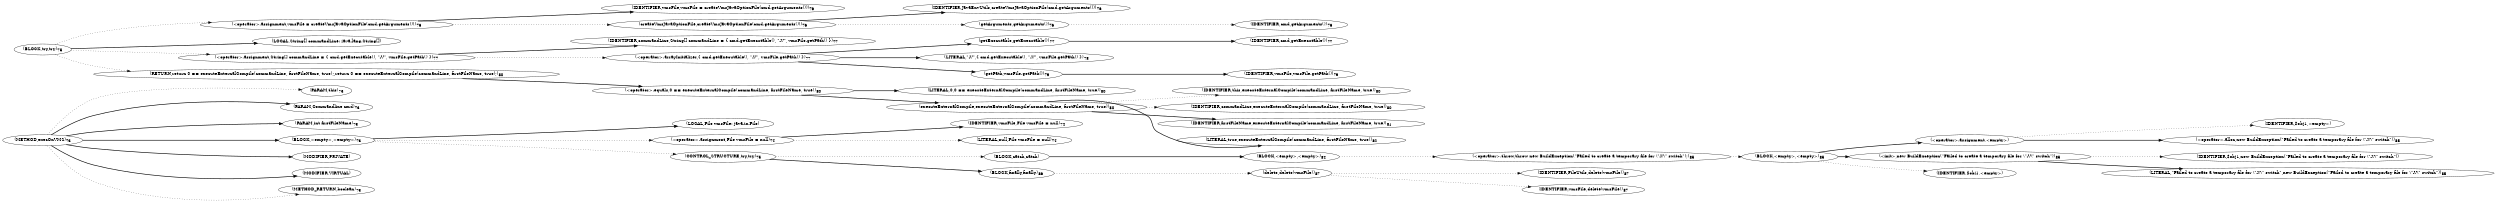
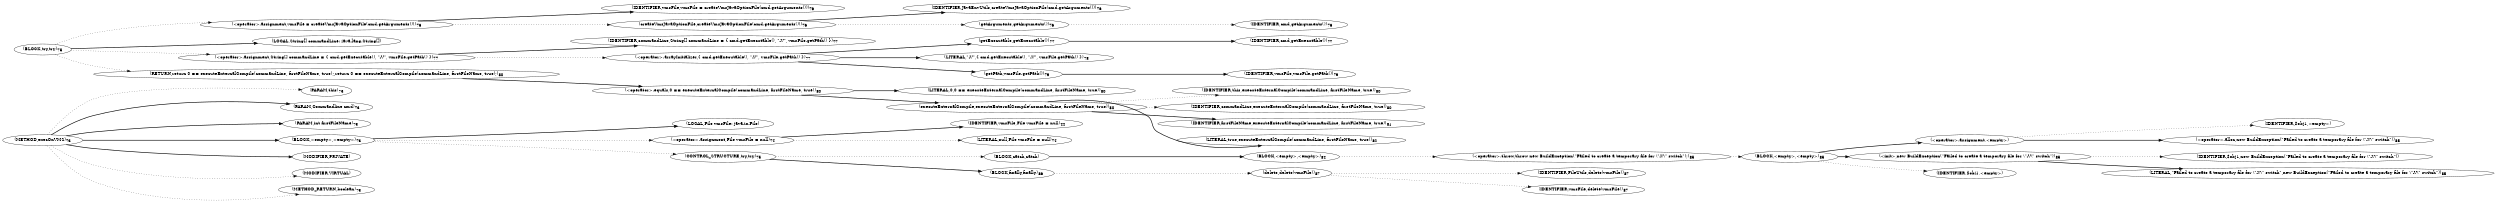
node "(IDENTIFIER,vmsFile,File vmsFile = null)": text "74" -> "44"
edge "(METHOD,execOnVMS)" -> "(MODIFIER,VIRTUAL)": style bold -> dotted
